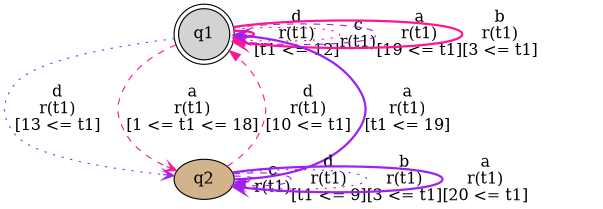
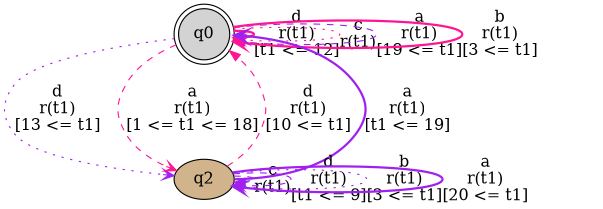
node "q1": label "q1" -> "q0"
